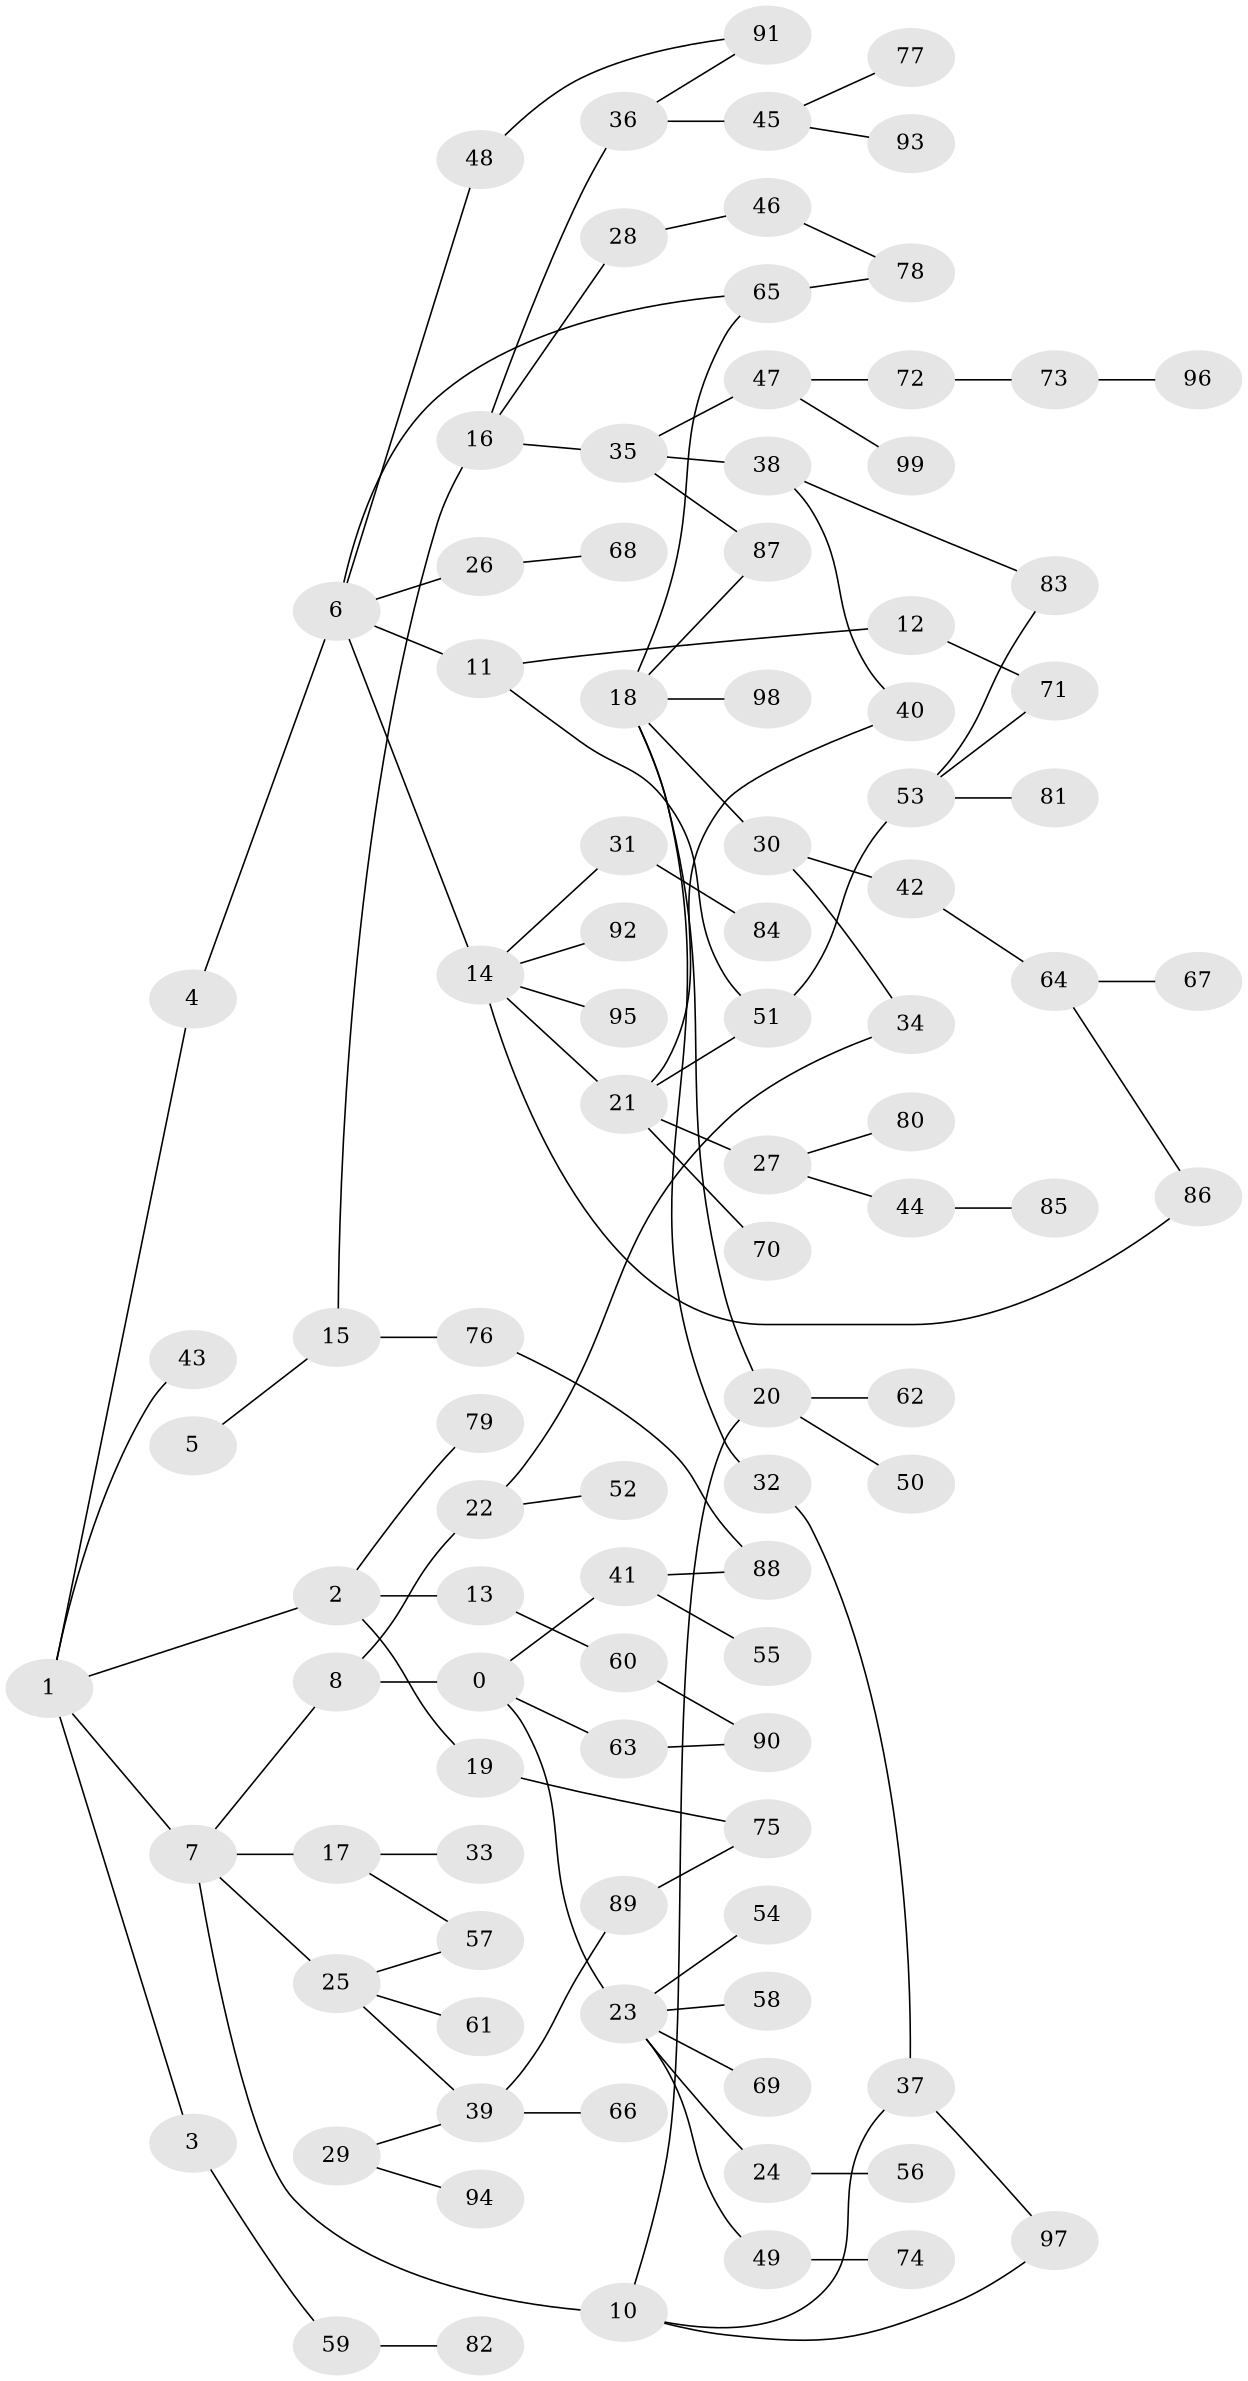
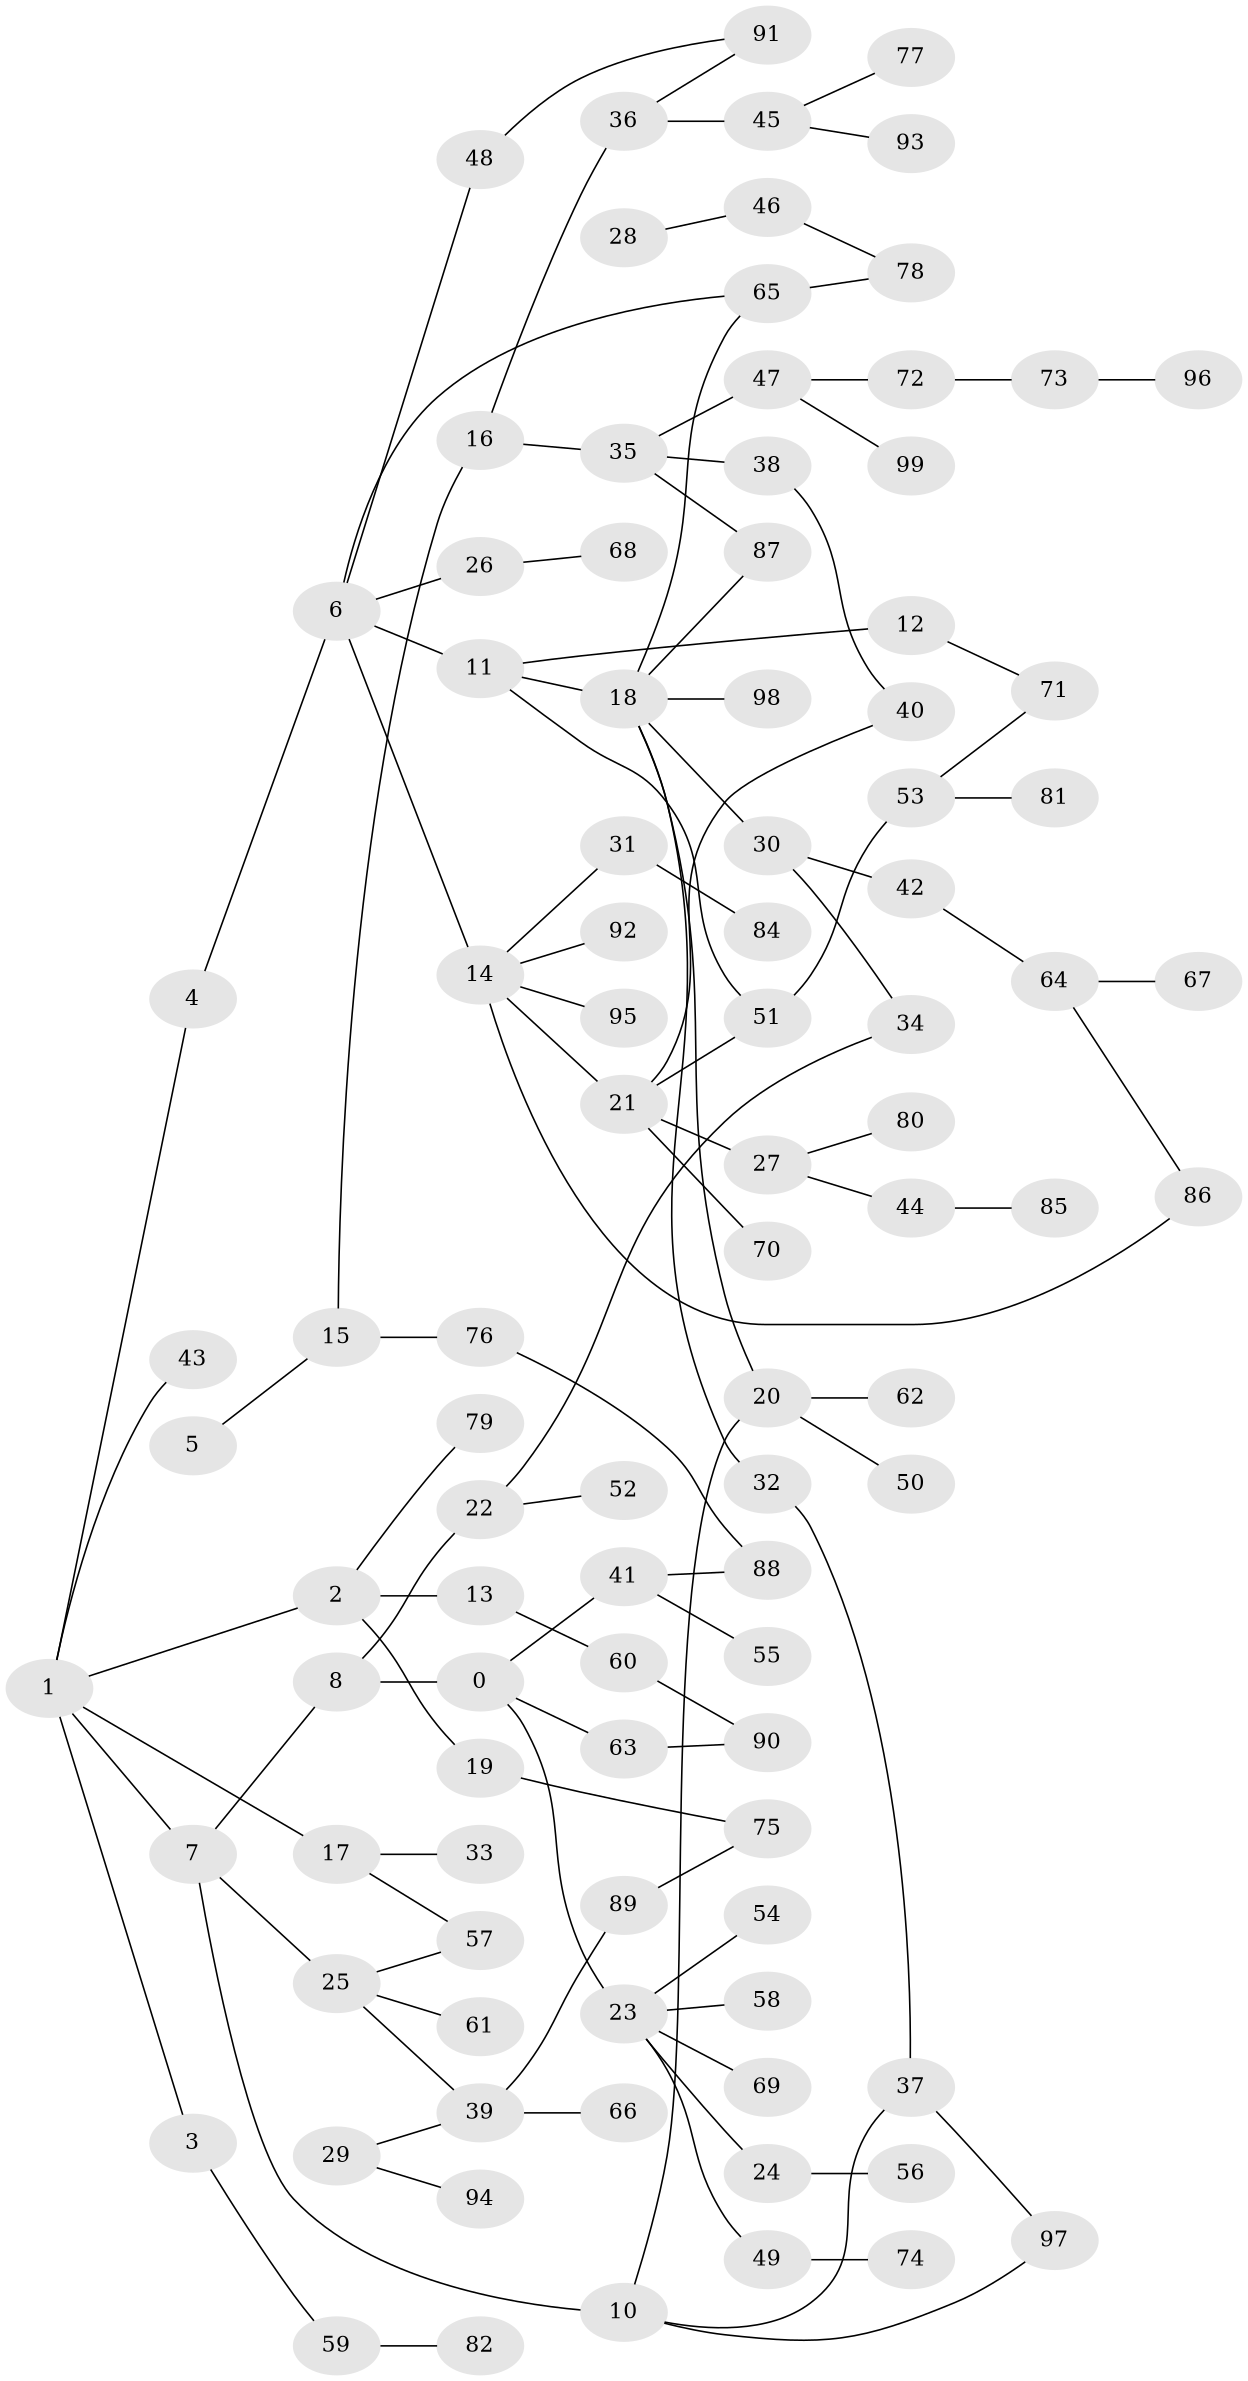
edge "28" -- "16": removed
node "83": removed
edge "11" -- "18": added
edge "7" -- "17": now "1" -- "17"
